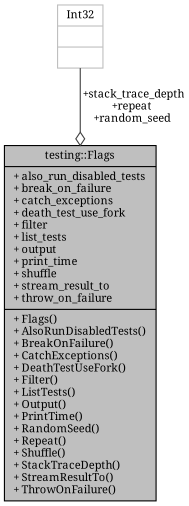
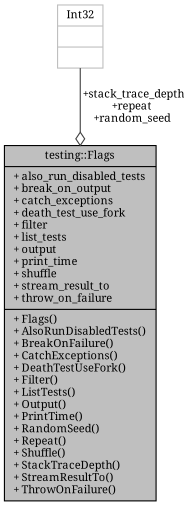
node "testing::Flags": text "+ break_on_failure" -> "+ break_on_output"
